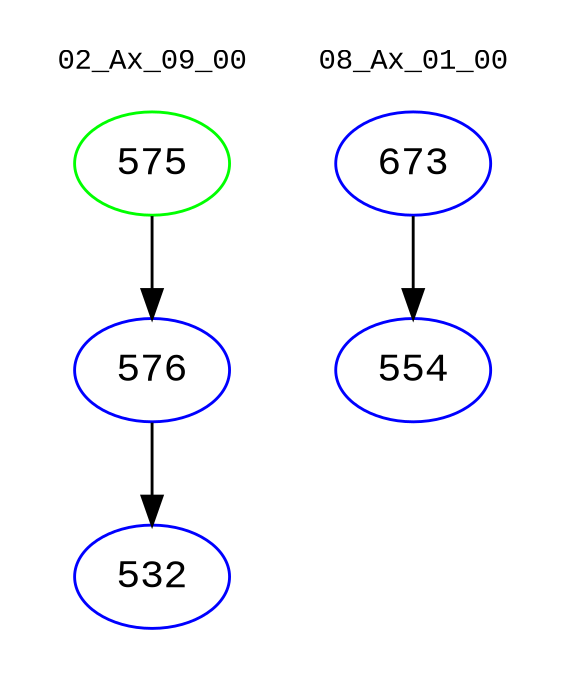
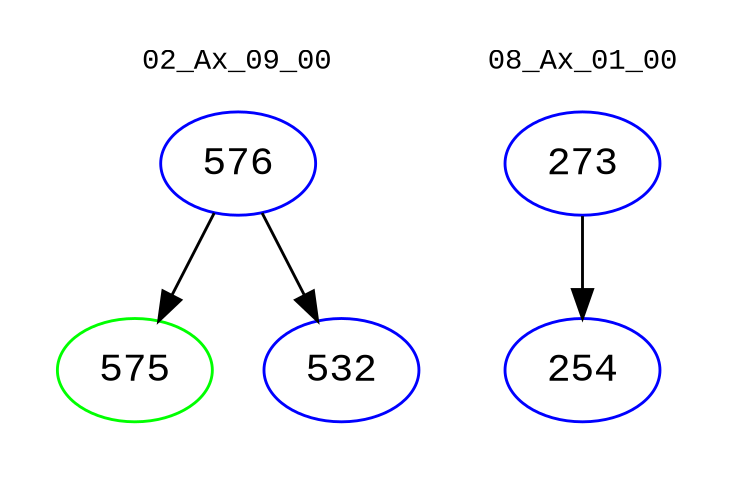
node "673": label "673" -> "273"
edge "575" -> "576": reversed
node "554": label "554" -> "254"
